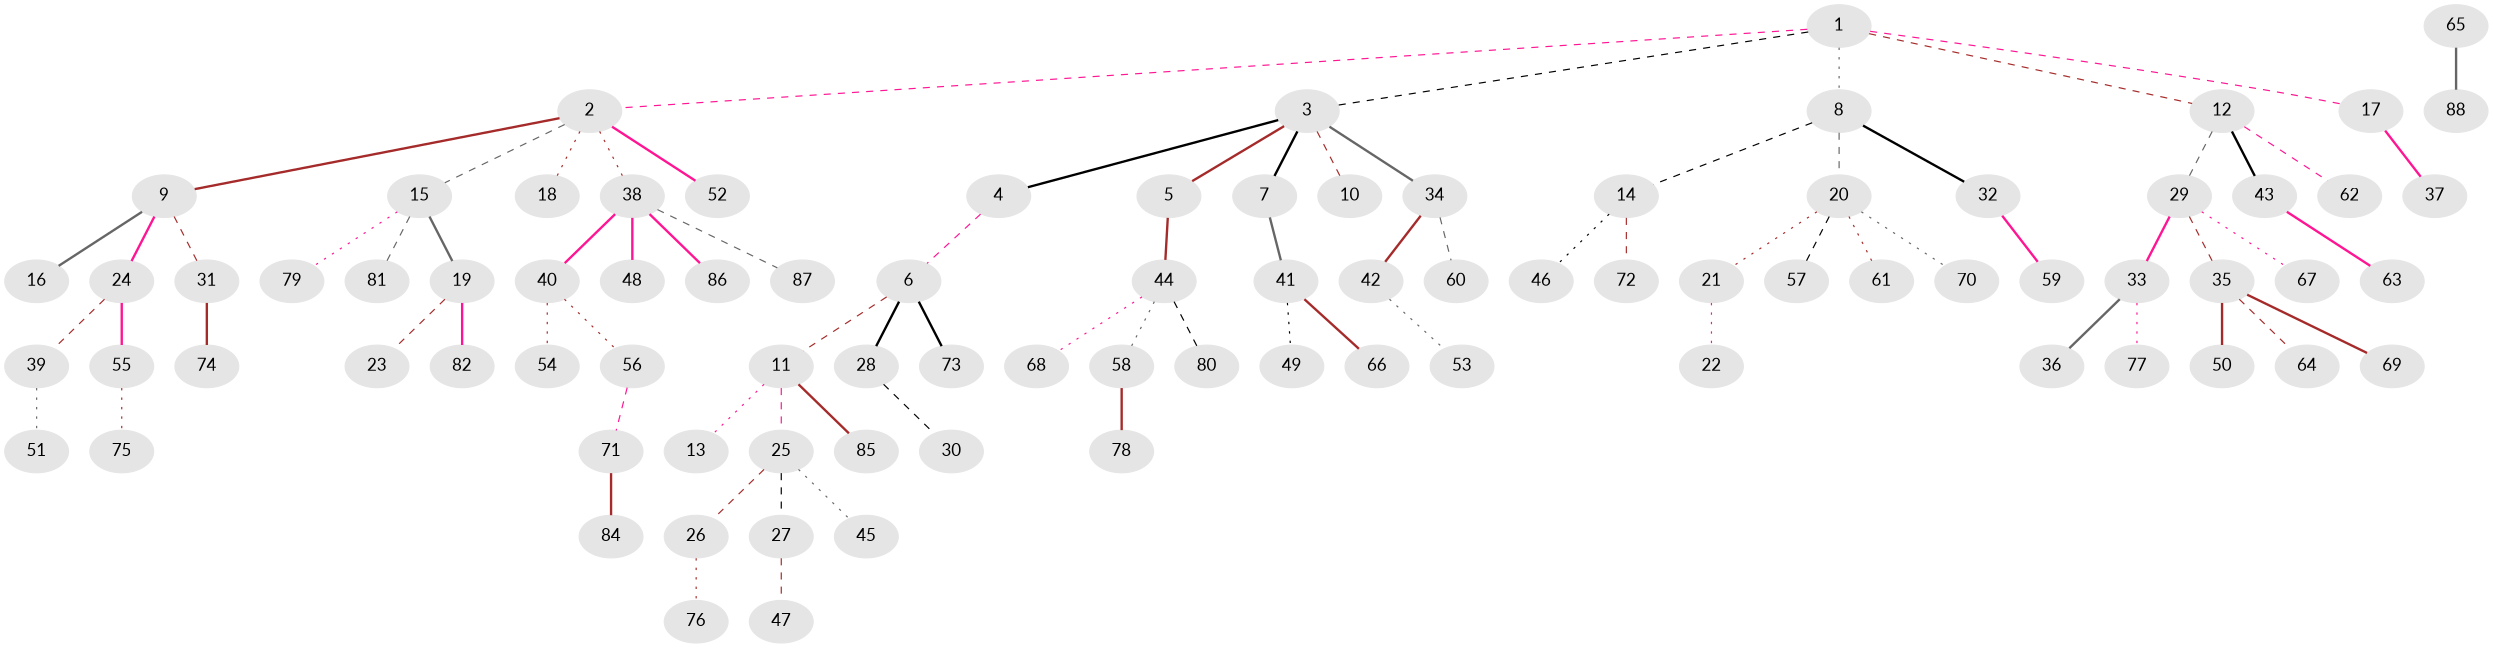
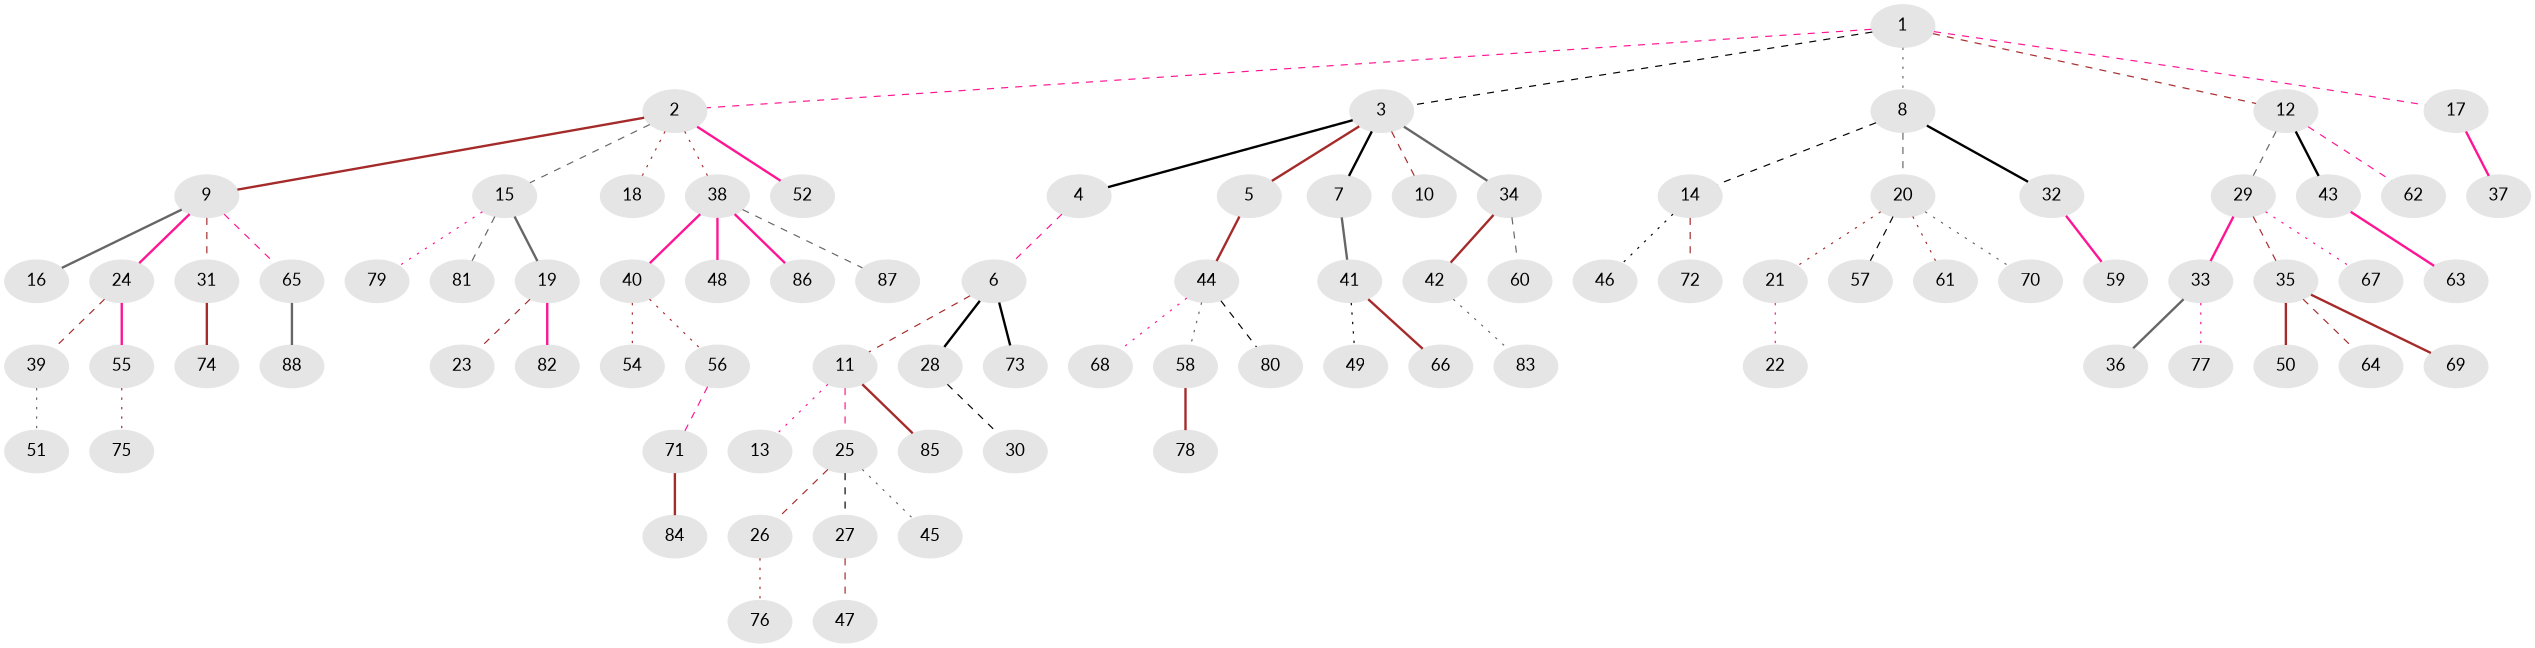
edge "9" -- "65": added
node "53": label "53" -> "83"
